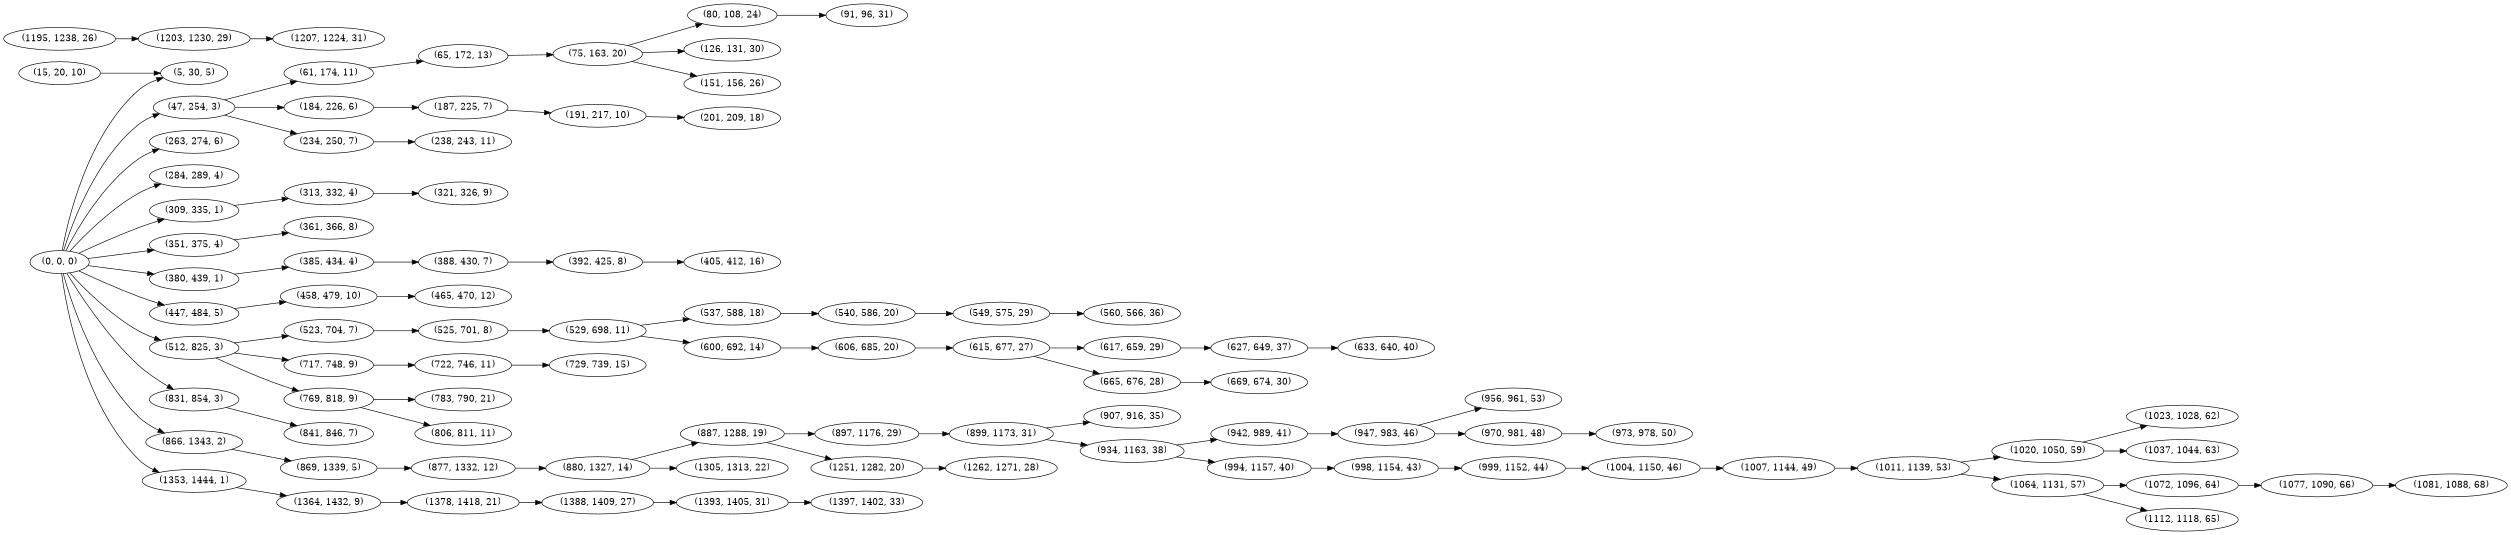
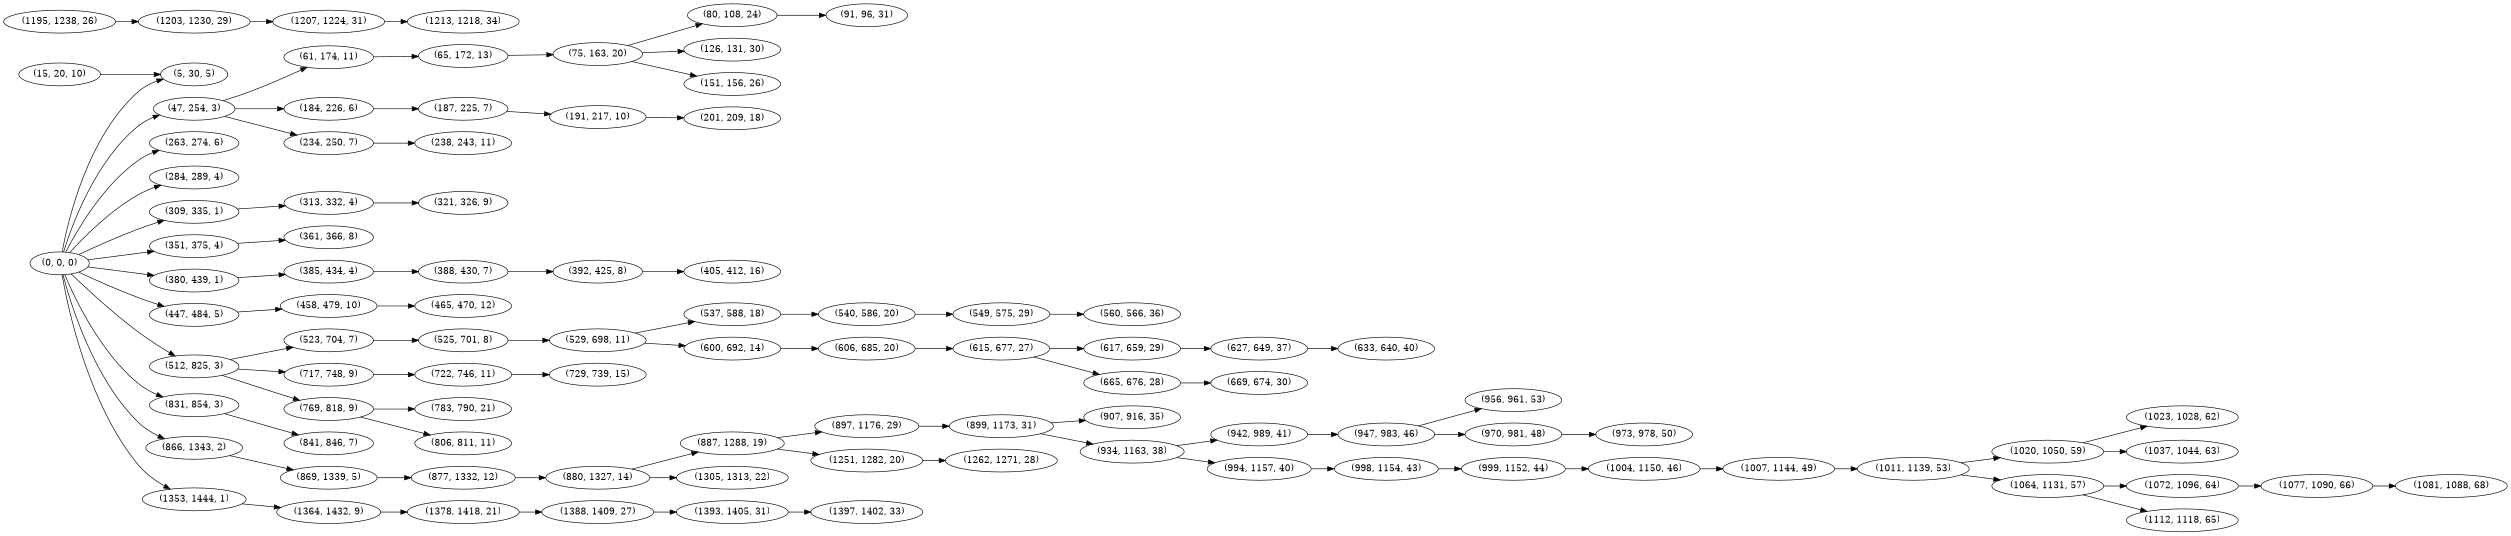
node "(1213, 1218, 34)": added
